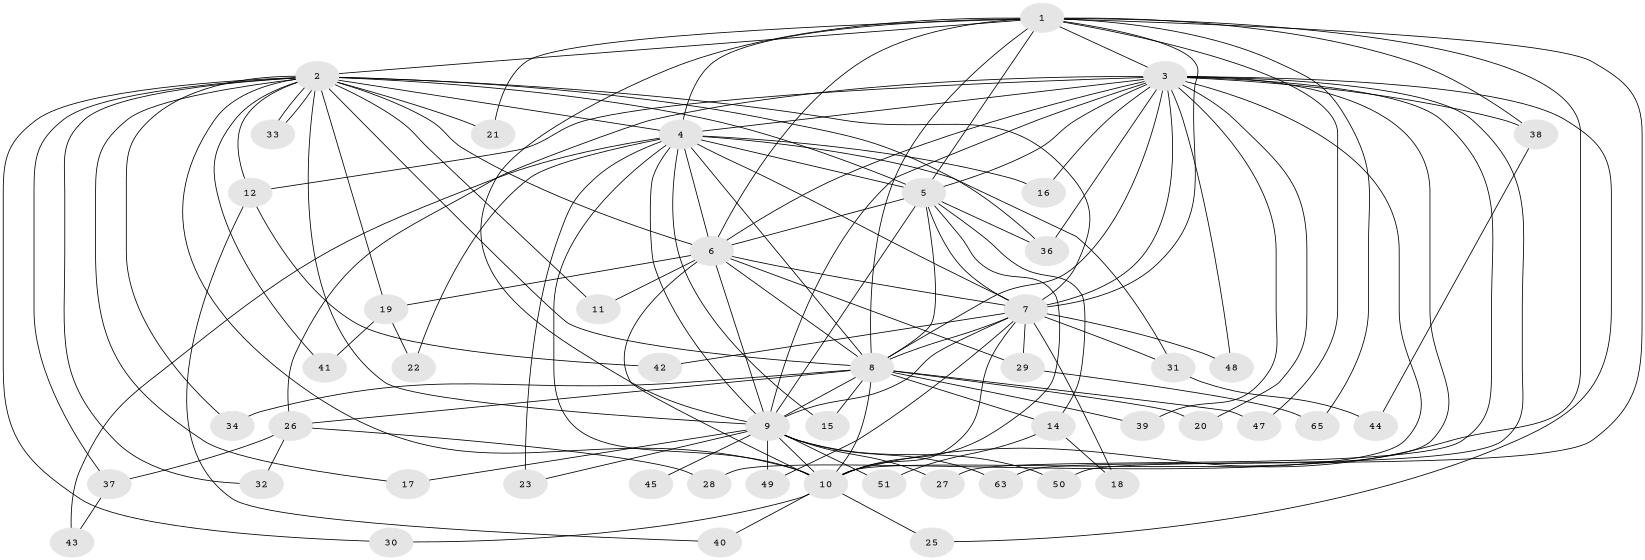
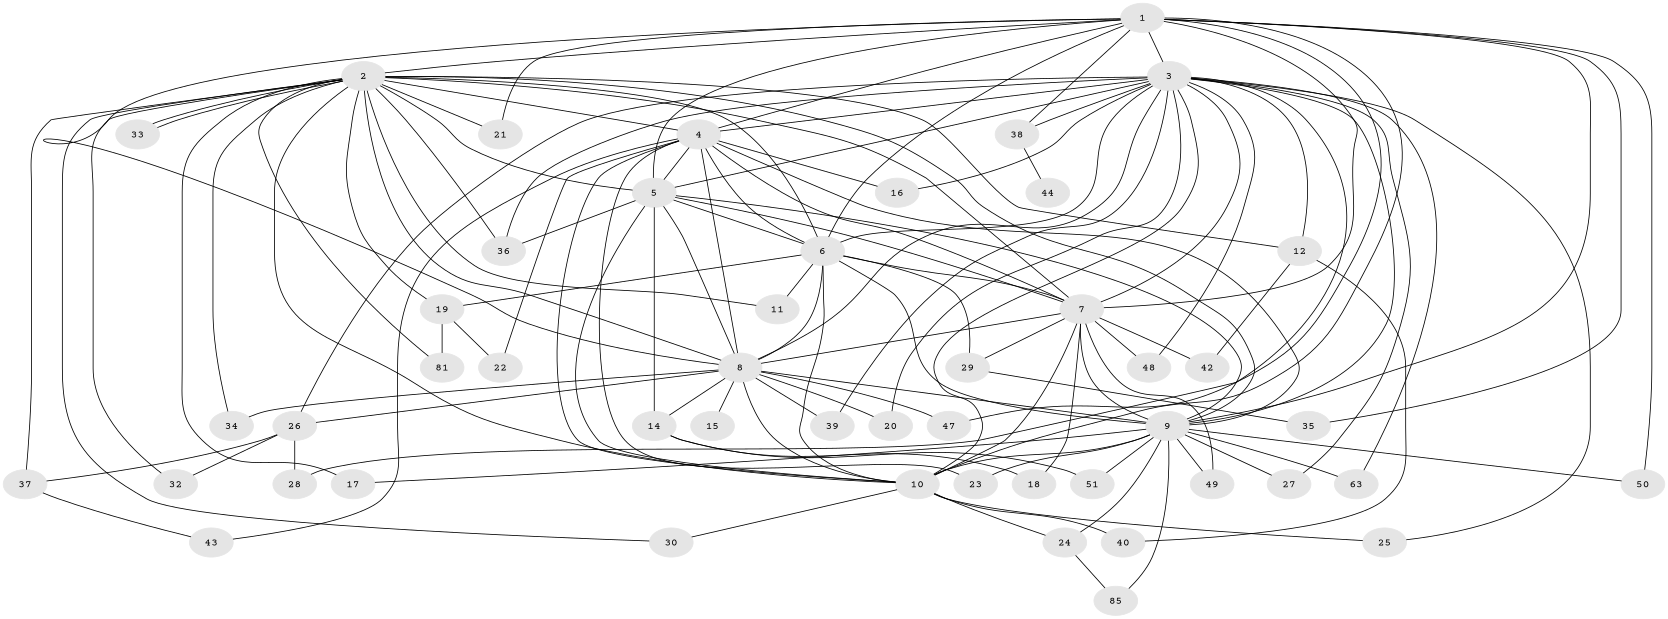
edge "4" -- "15": removed
node "41": label "41" -> "81"
node "31": removed
node "65": label "65" -> "35"
node "45": label "45" -> "85"
node "24": added
